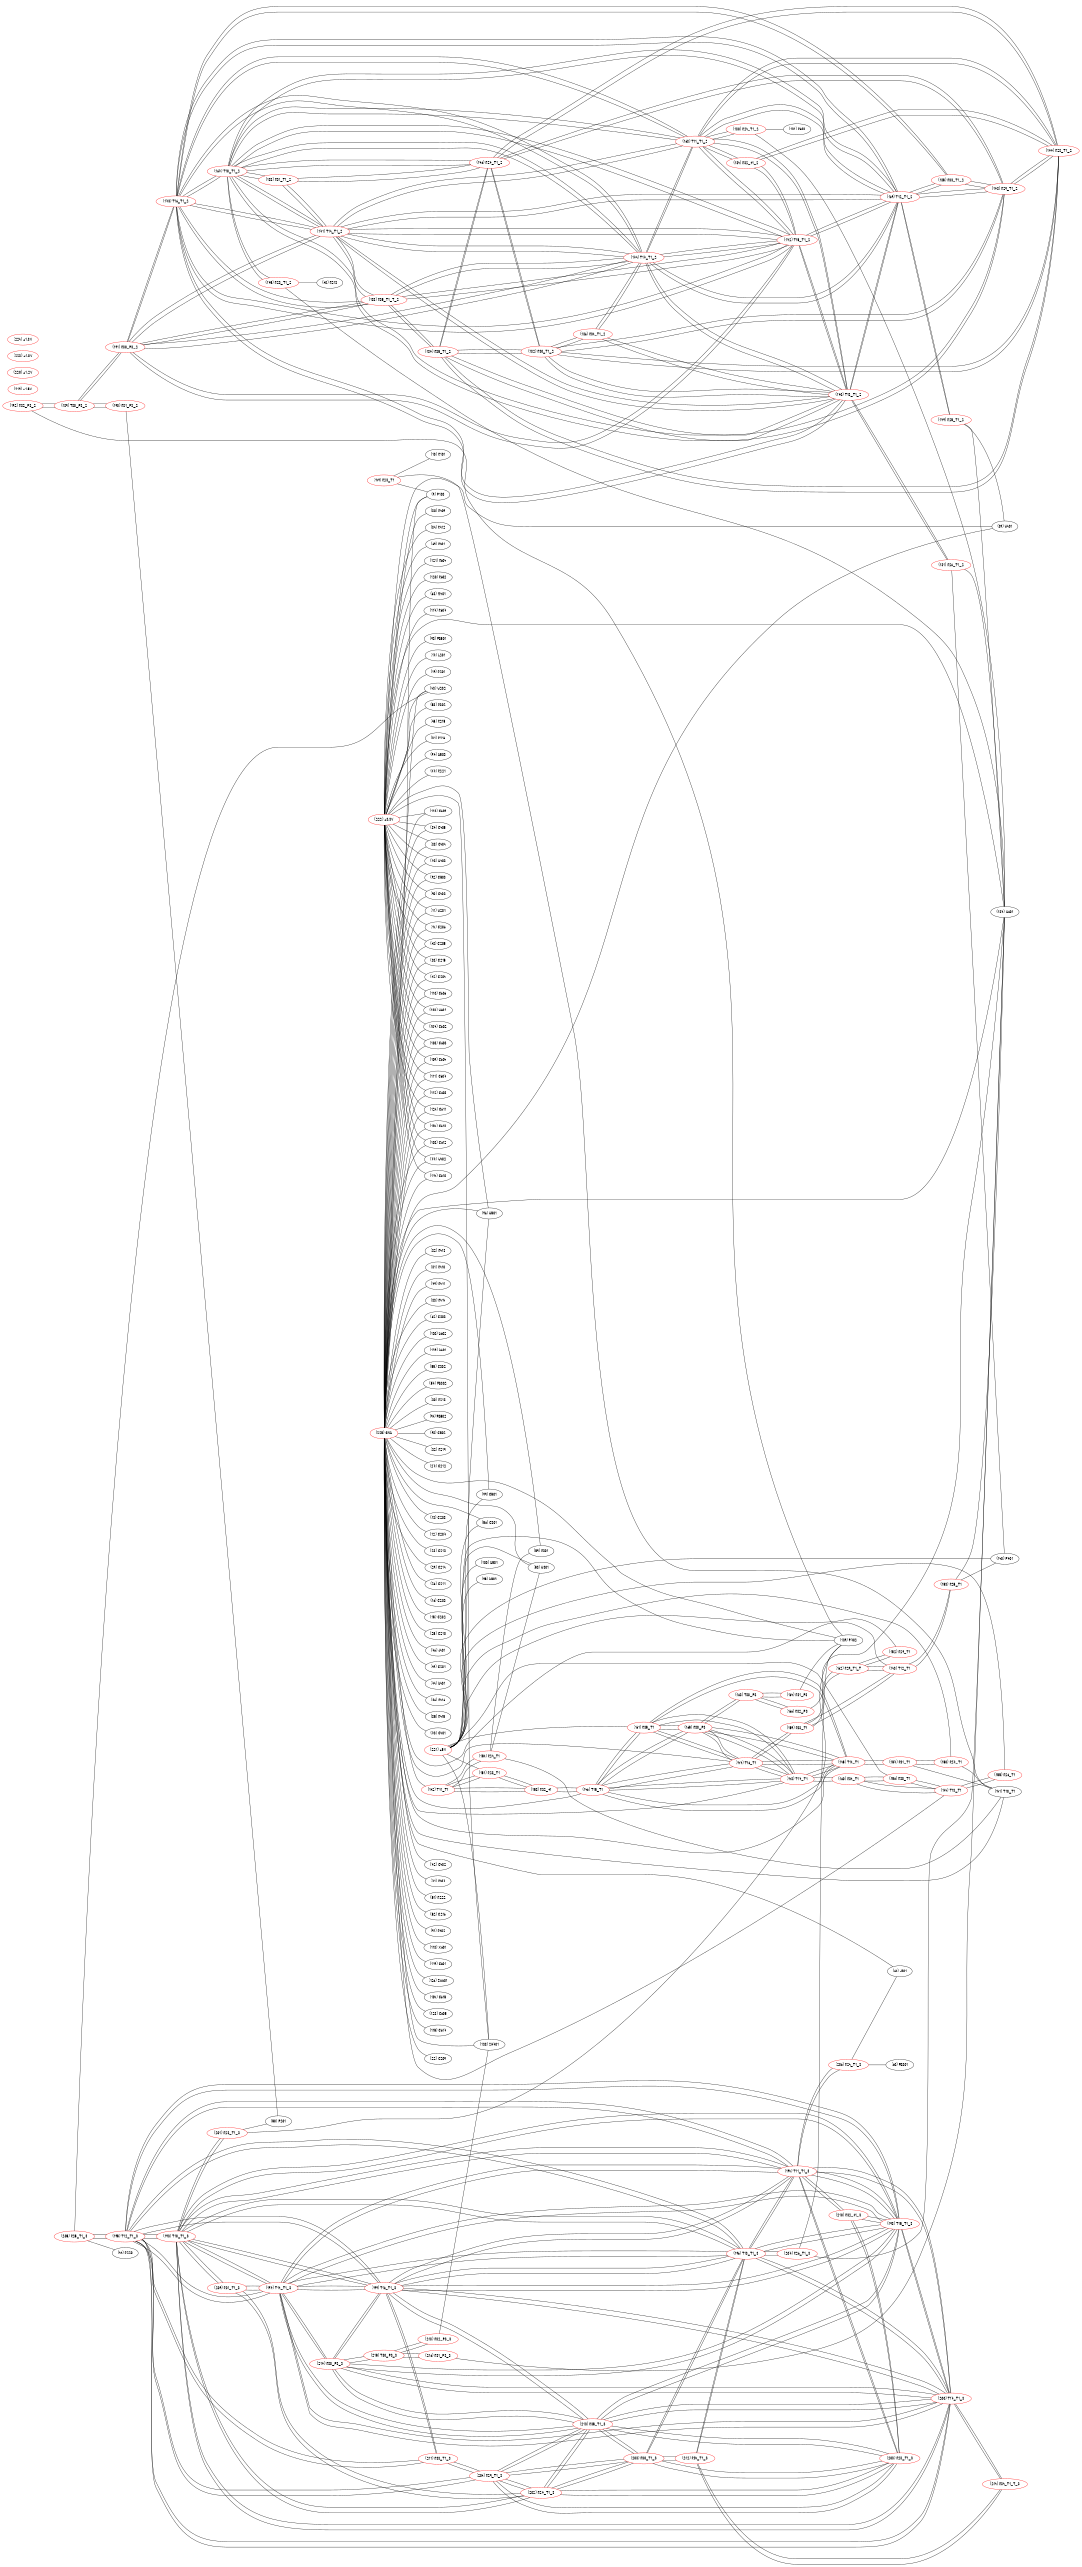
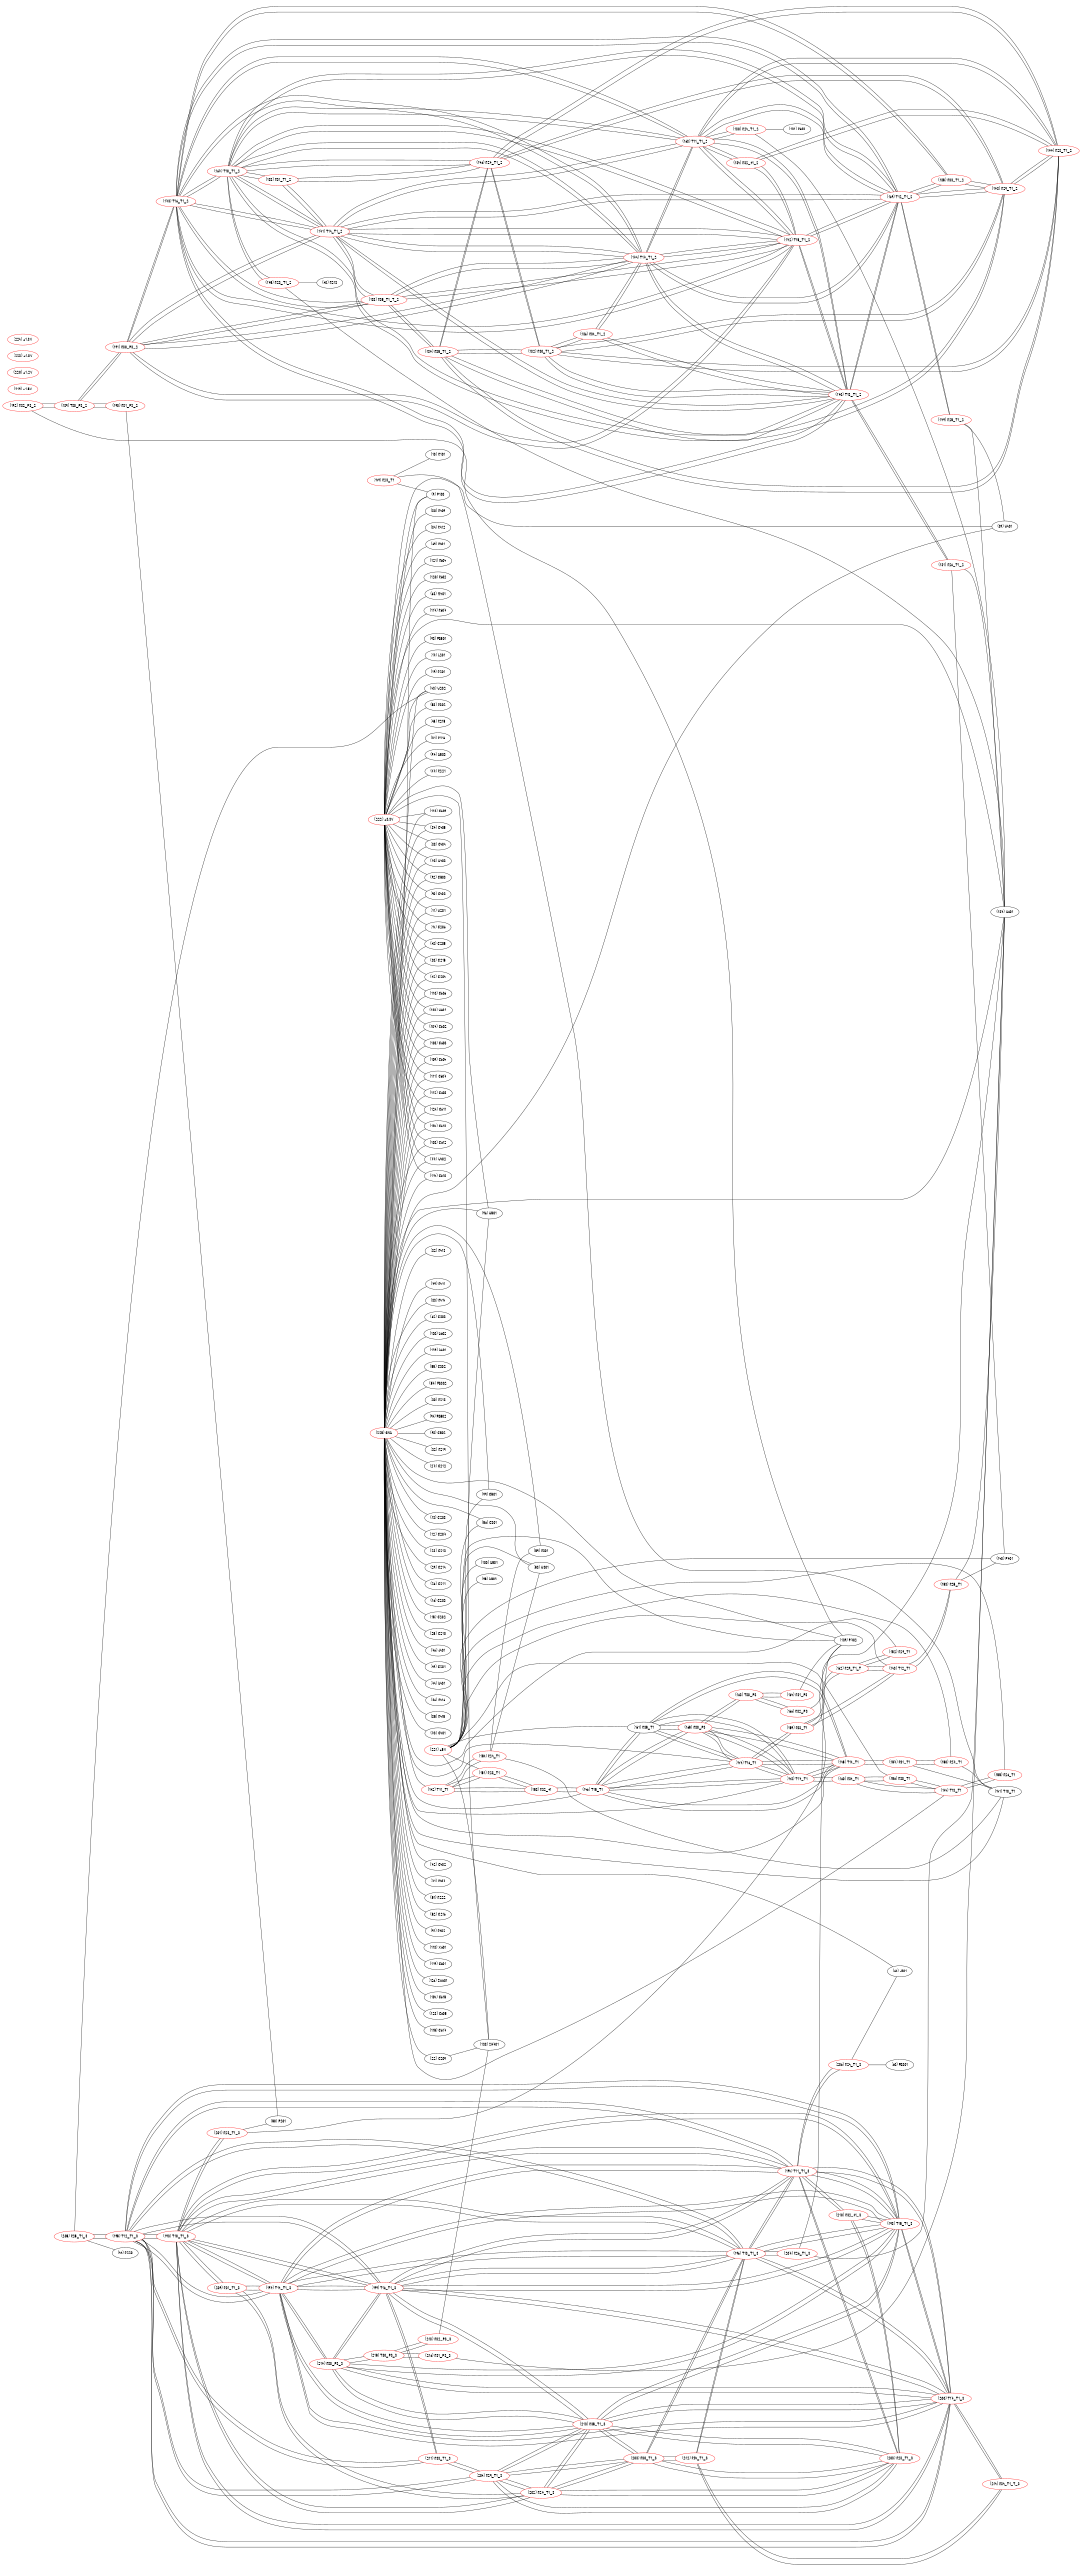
node "(81) R410": removed
node "(161) R35_T1": color red -> black
edge "(225) GND" -- "(138) SH701": now "(22) C209" -- "(138) SH701"
